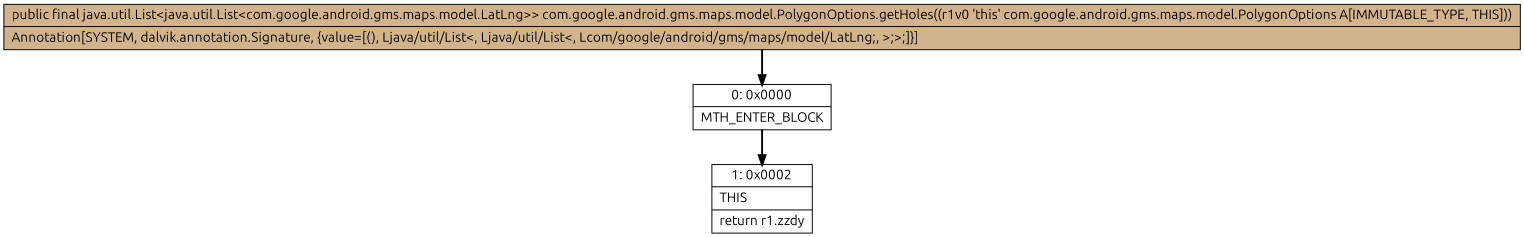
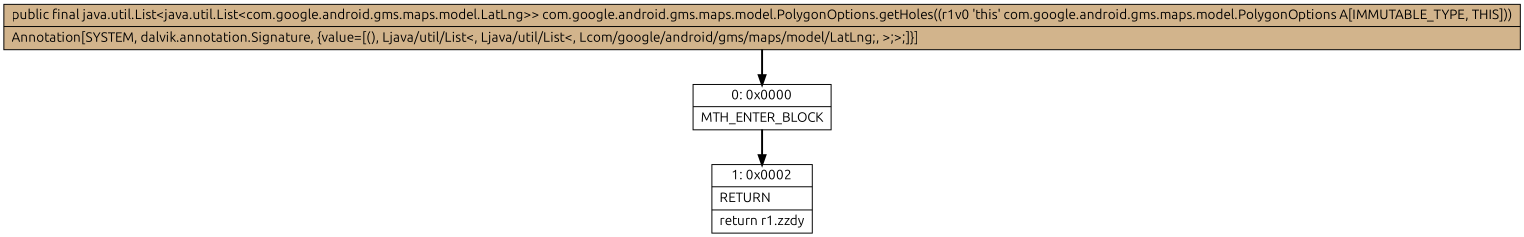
node "1: 0x0002": text "THIS" -> "RETURN"
